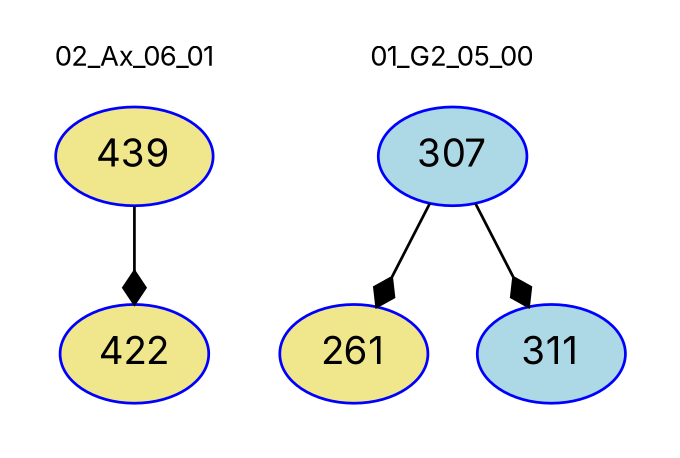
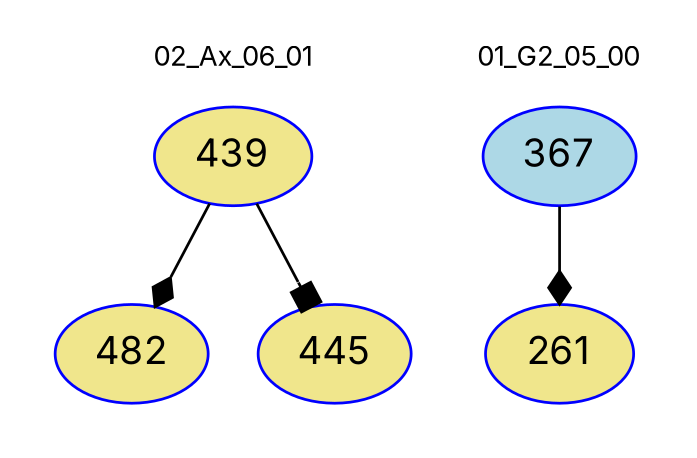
node "307": label "307" -> "367"
node "422": label "422" -> "482"
node "445": added
node "311": removed
